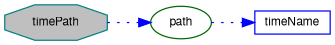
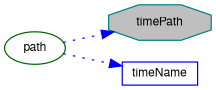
edge "timePath" -> "path": reversed
